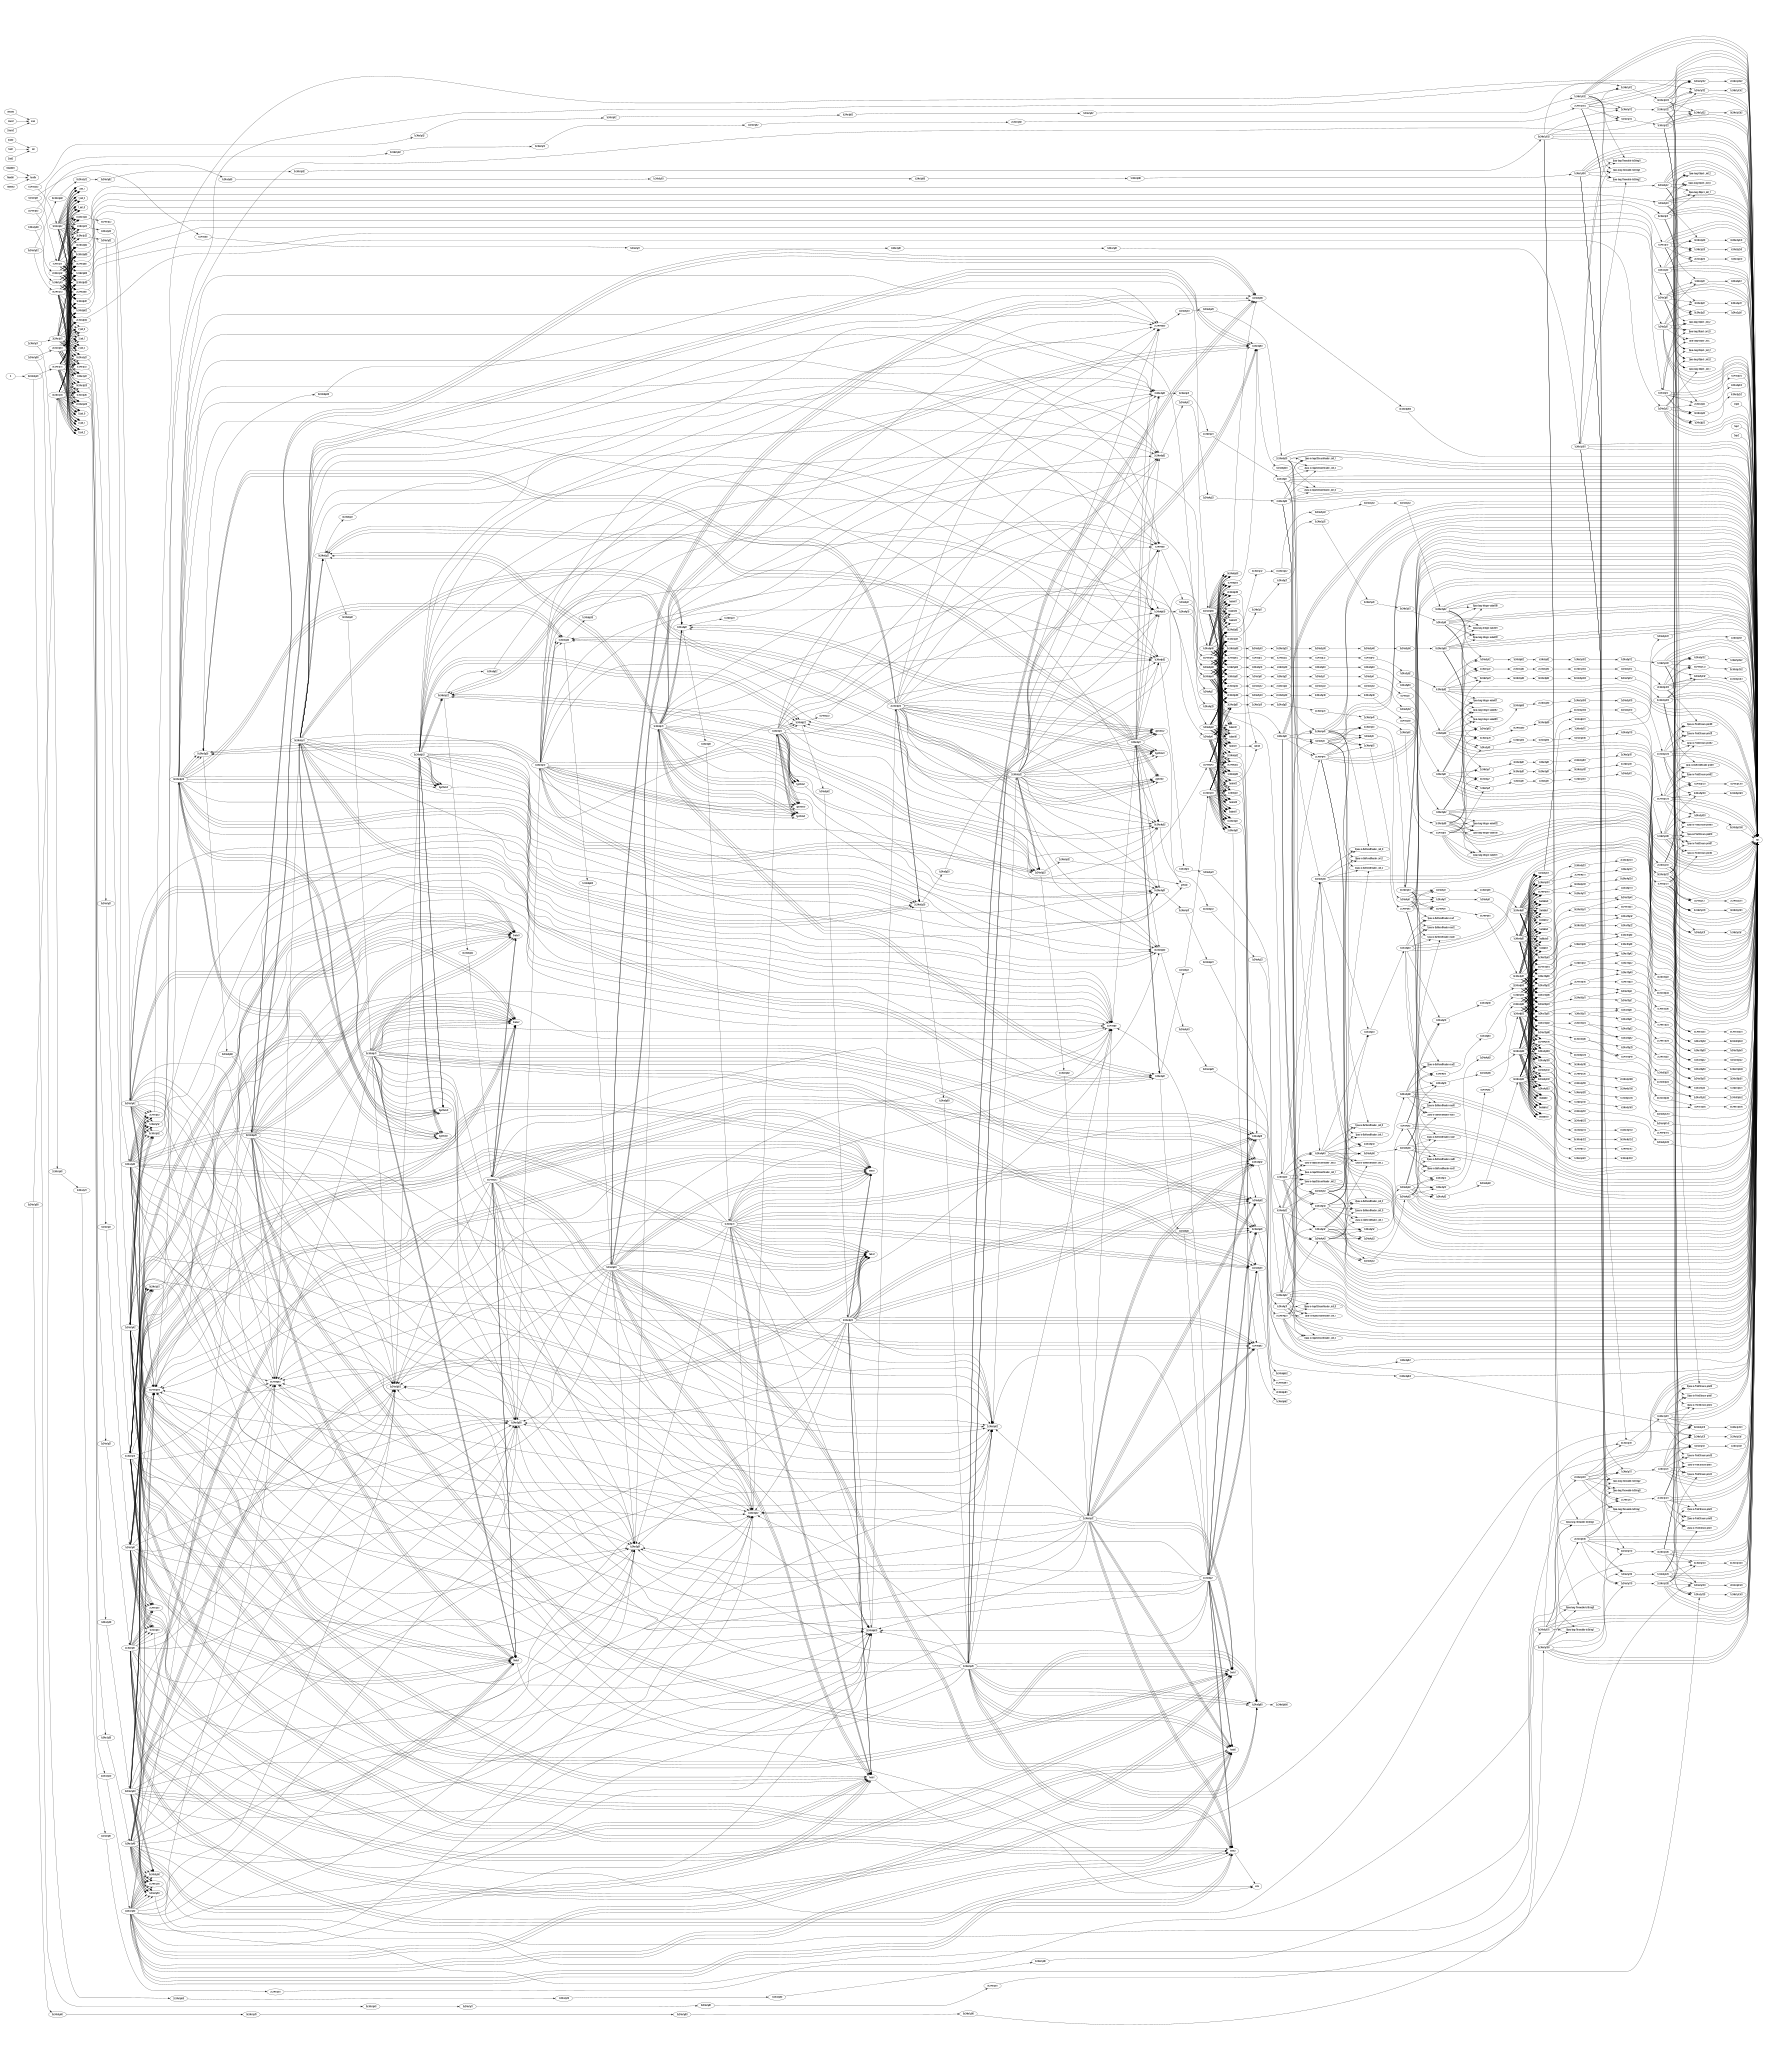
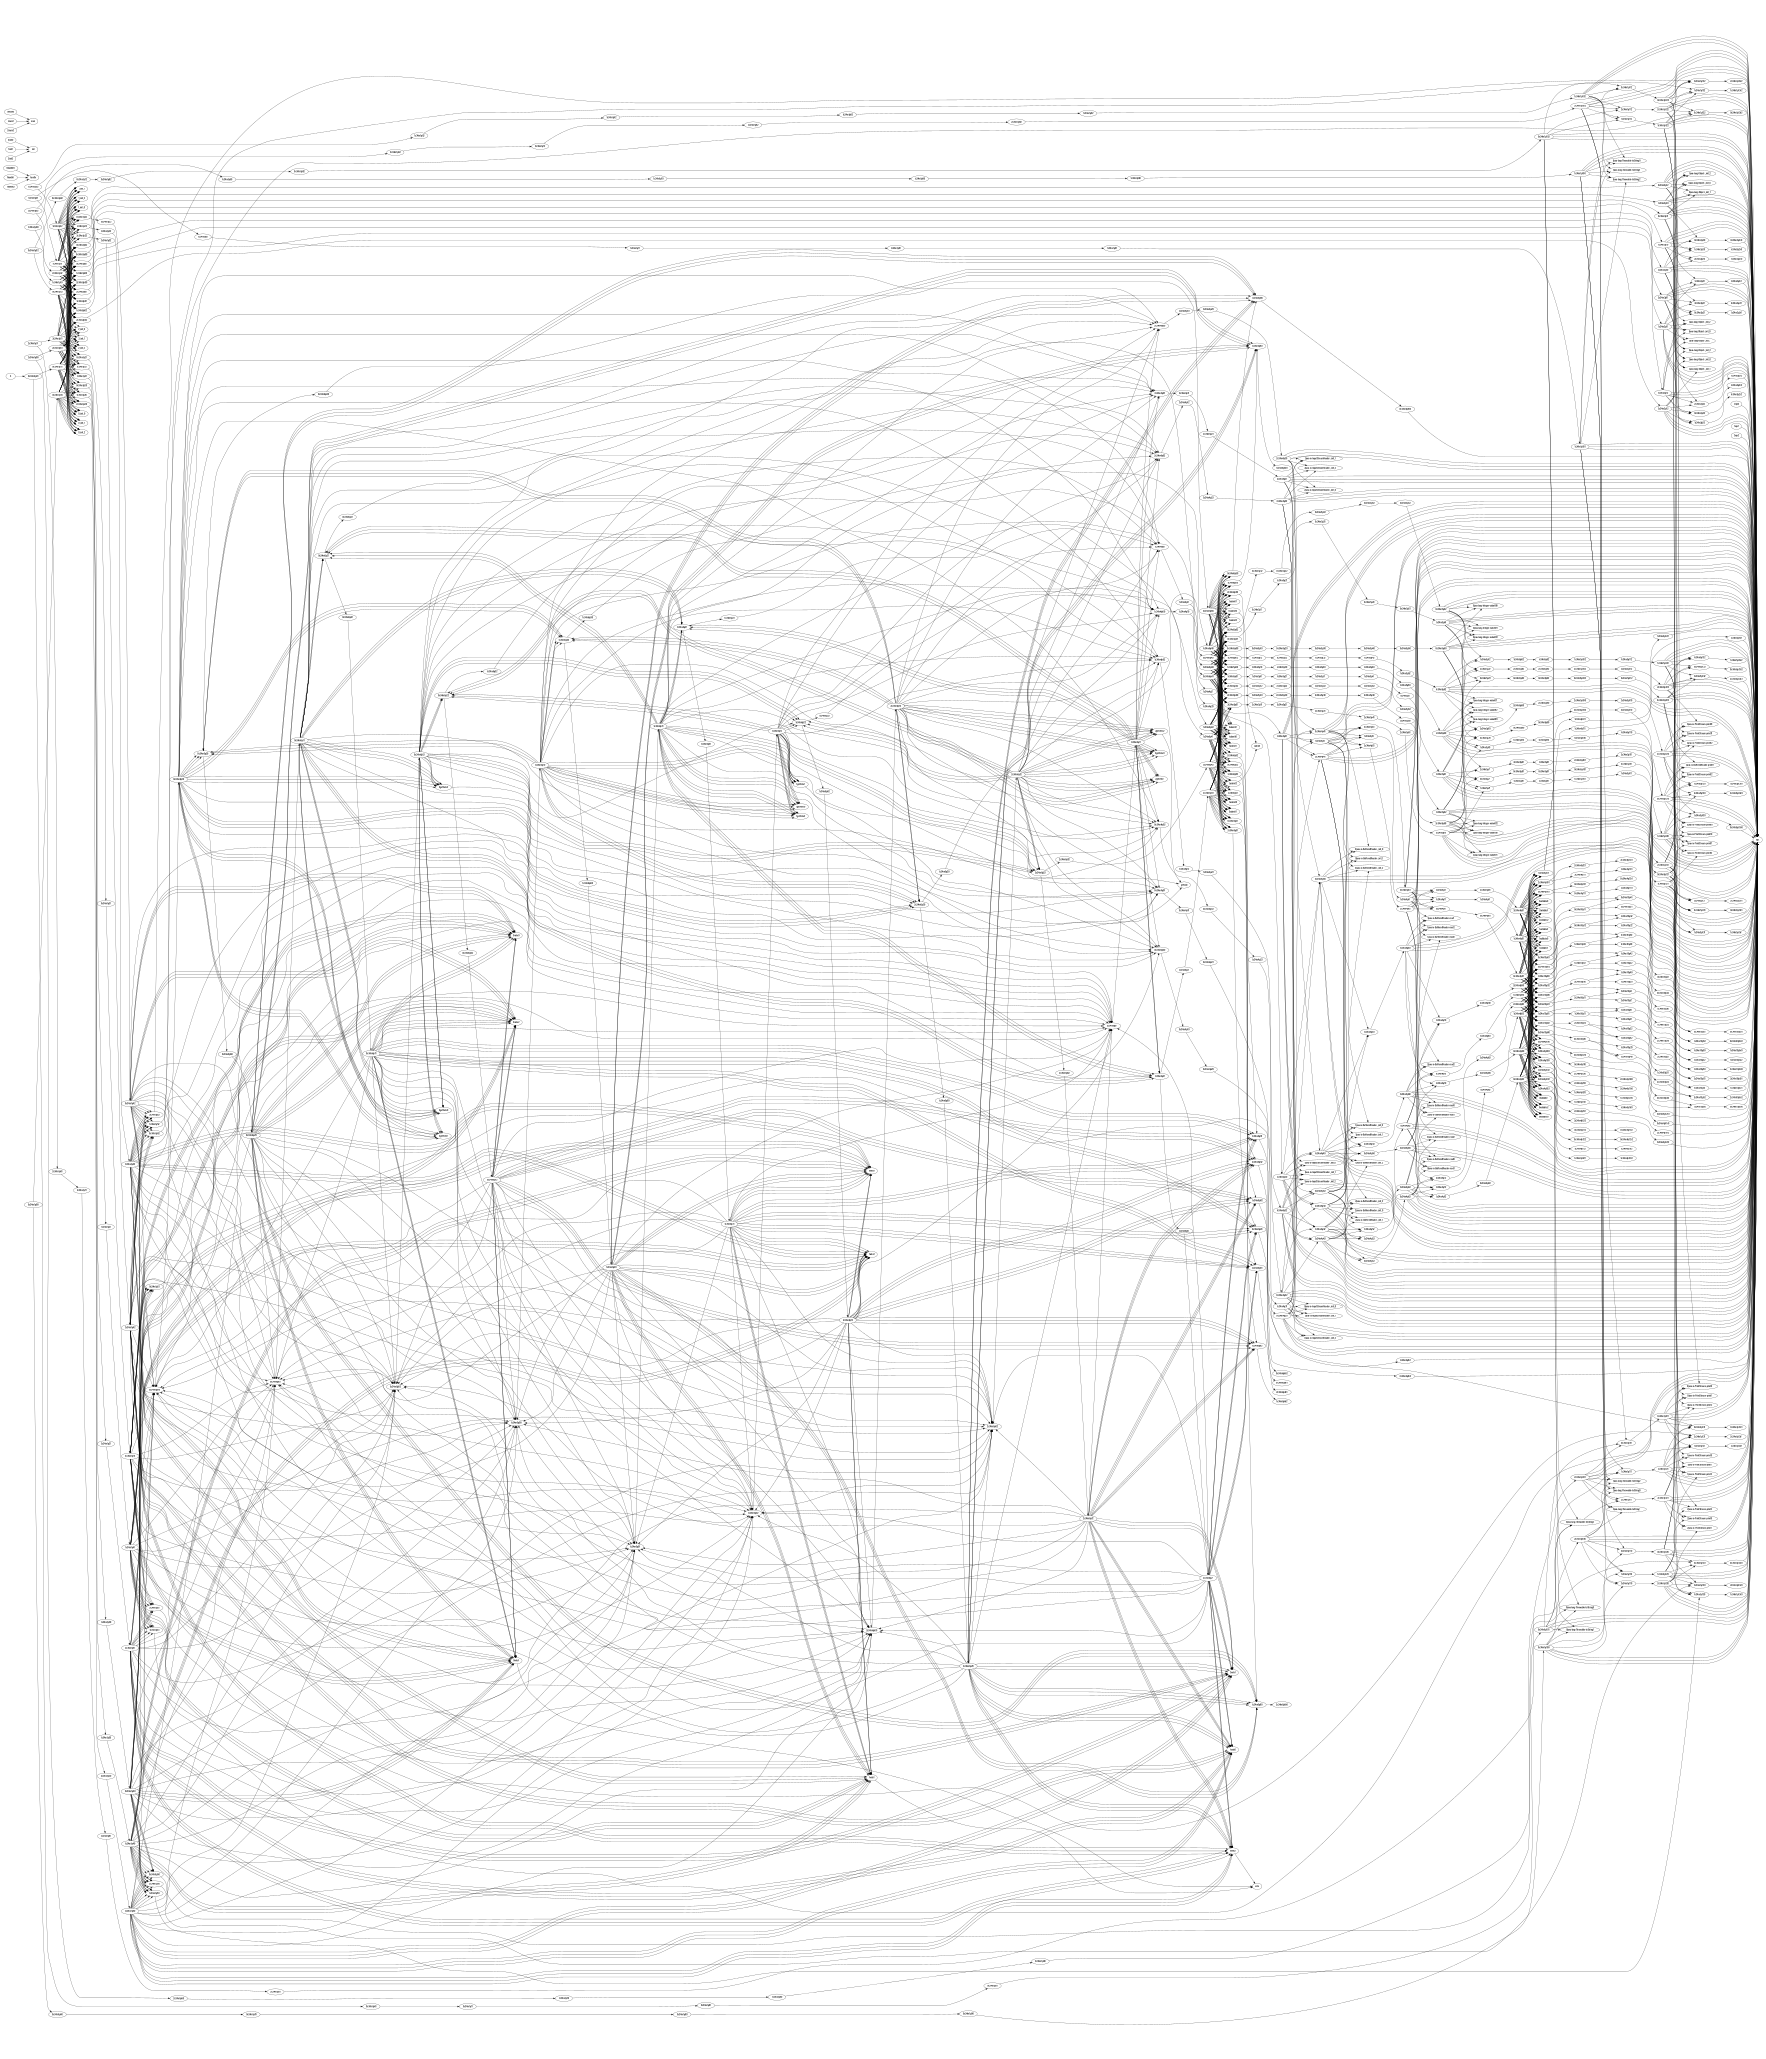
edge "1submit1" -> "submit": removed
